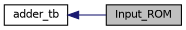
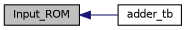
edge "Input_ROM" -> "adder_tb": reversed
